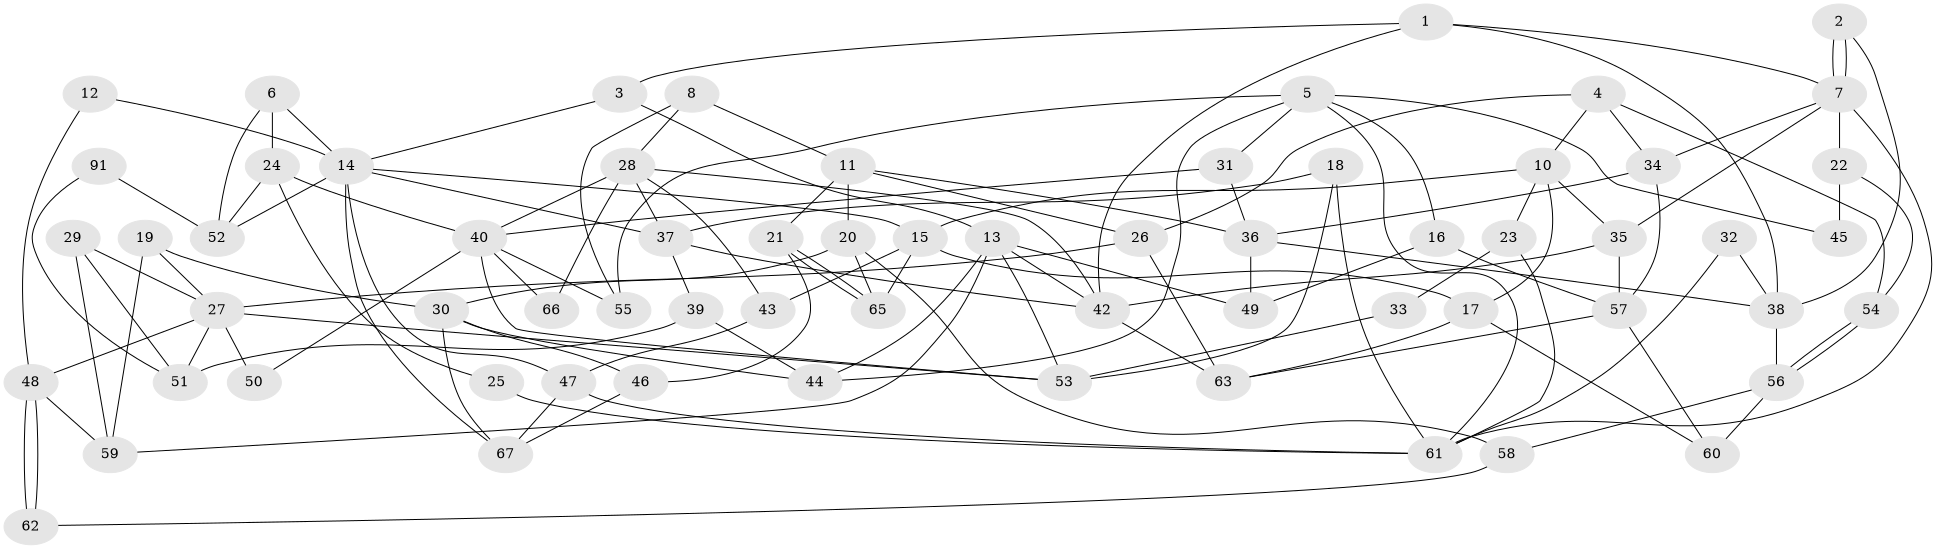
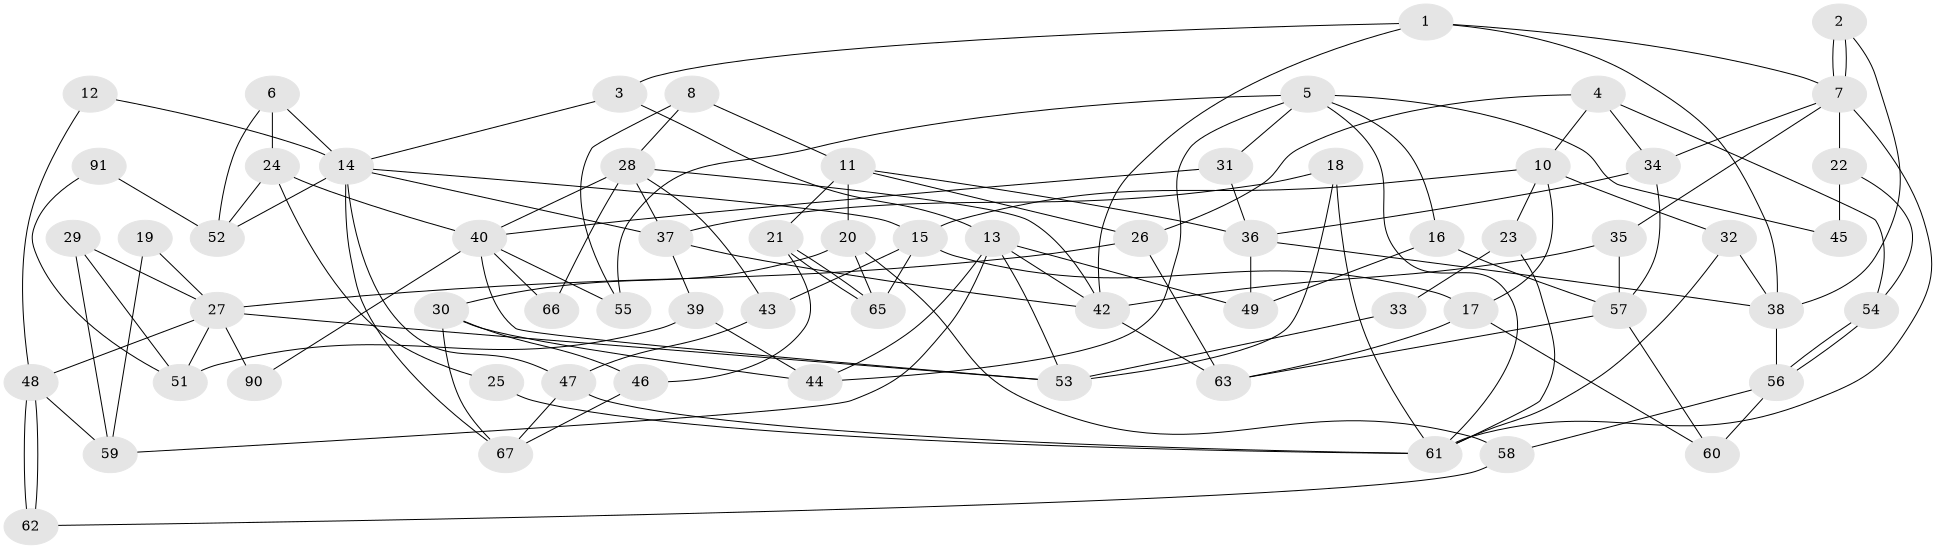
edge "10" -- "35": now "10" -- "32"
edge "19" -- "30": removed
node "50": label "50" -> "90"
